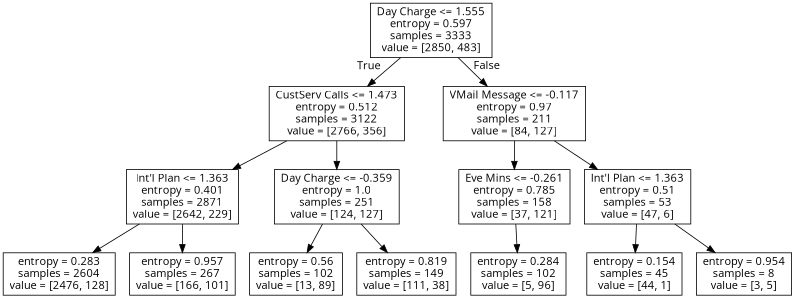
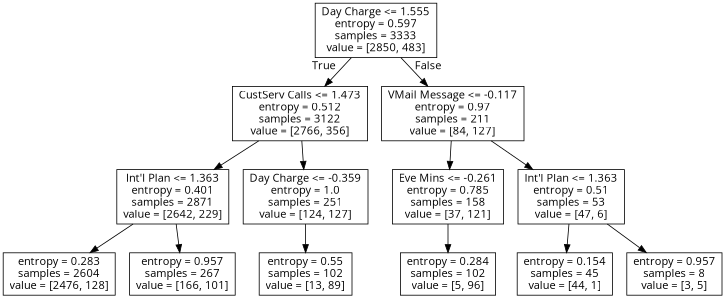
node "entropy = 0.56 samples = 102 value = [13, 89]": label "entropy = 0.56 samples = 102 value = [13, 89]" -> "entropy = 0.55 samples = 102 value = [13, 89]"
node "entropy = 0.819 samples = 149 value = [111, 38]": removed
node "entropy = 0.954 samples = 8 value = [3, 5]": label "entropy = 0.954 samples = 8 value = [3, 5]" -> "entropy = 0.957 samples = 8 value = [3, 5]"
